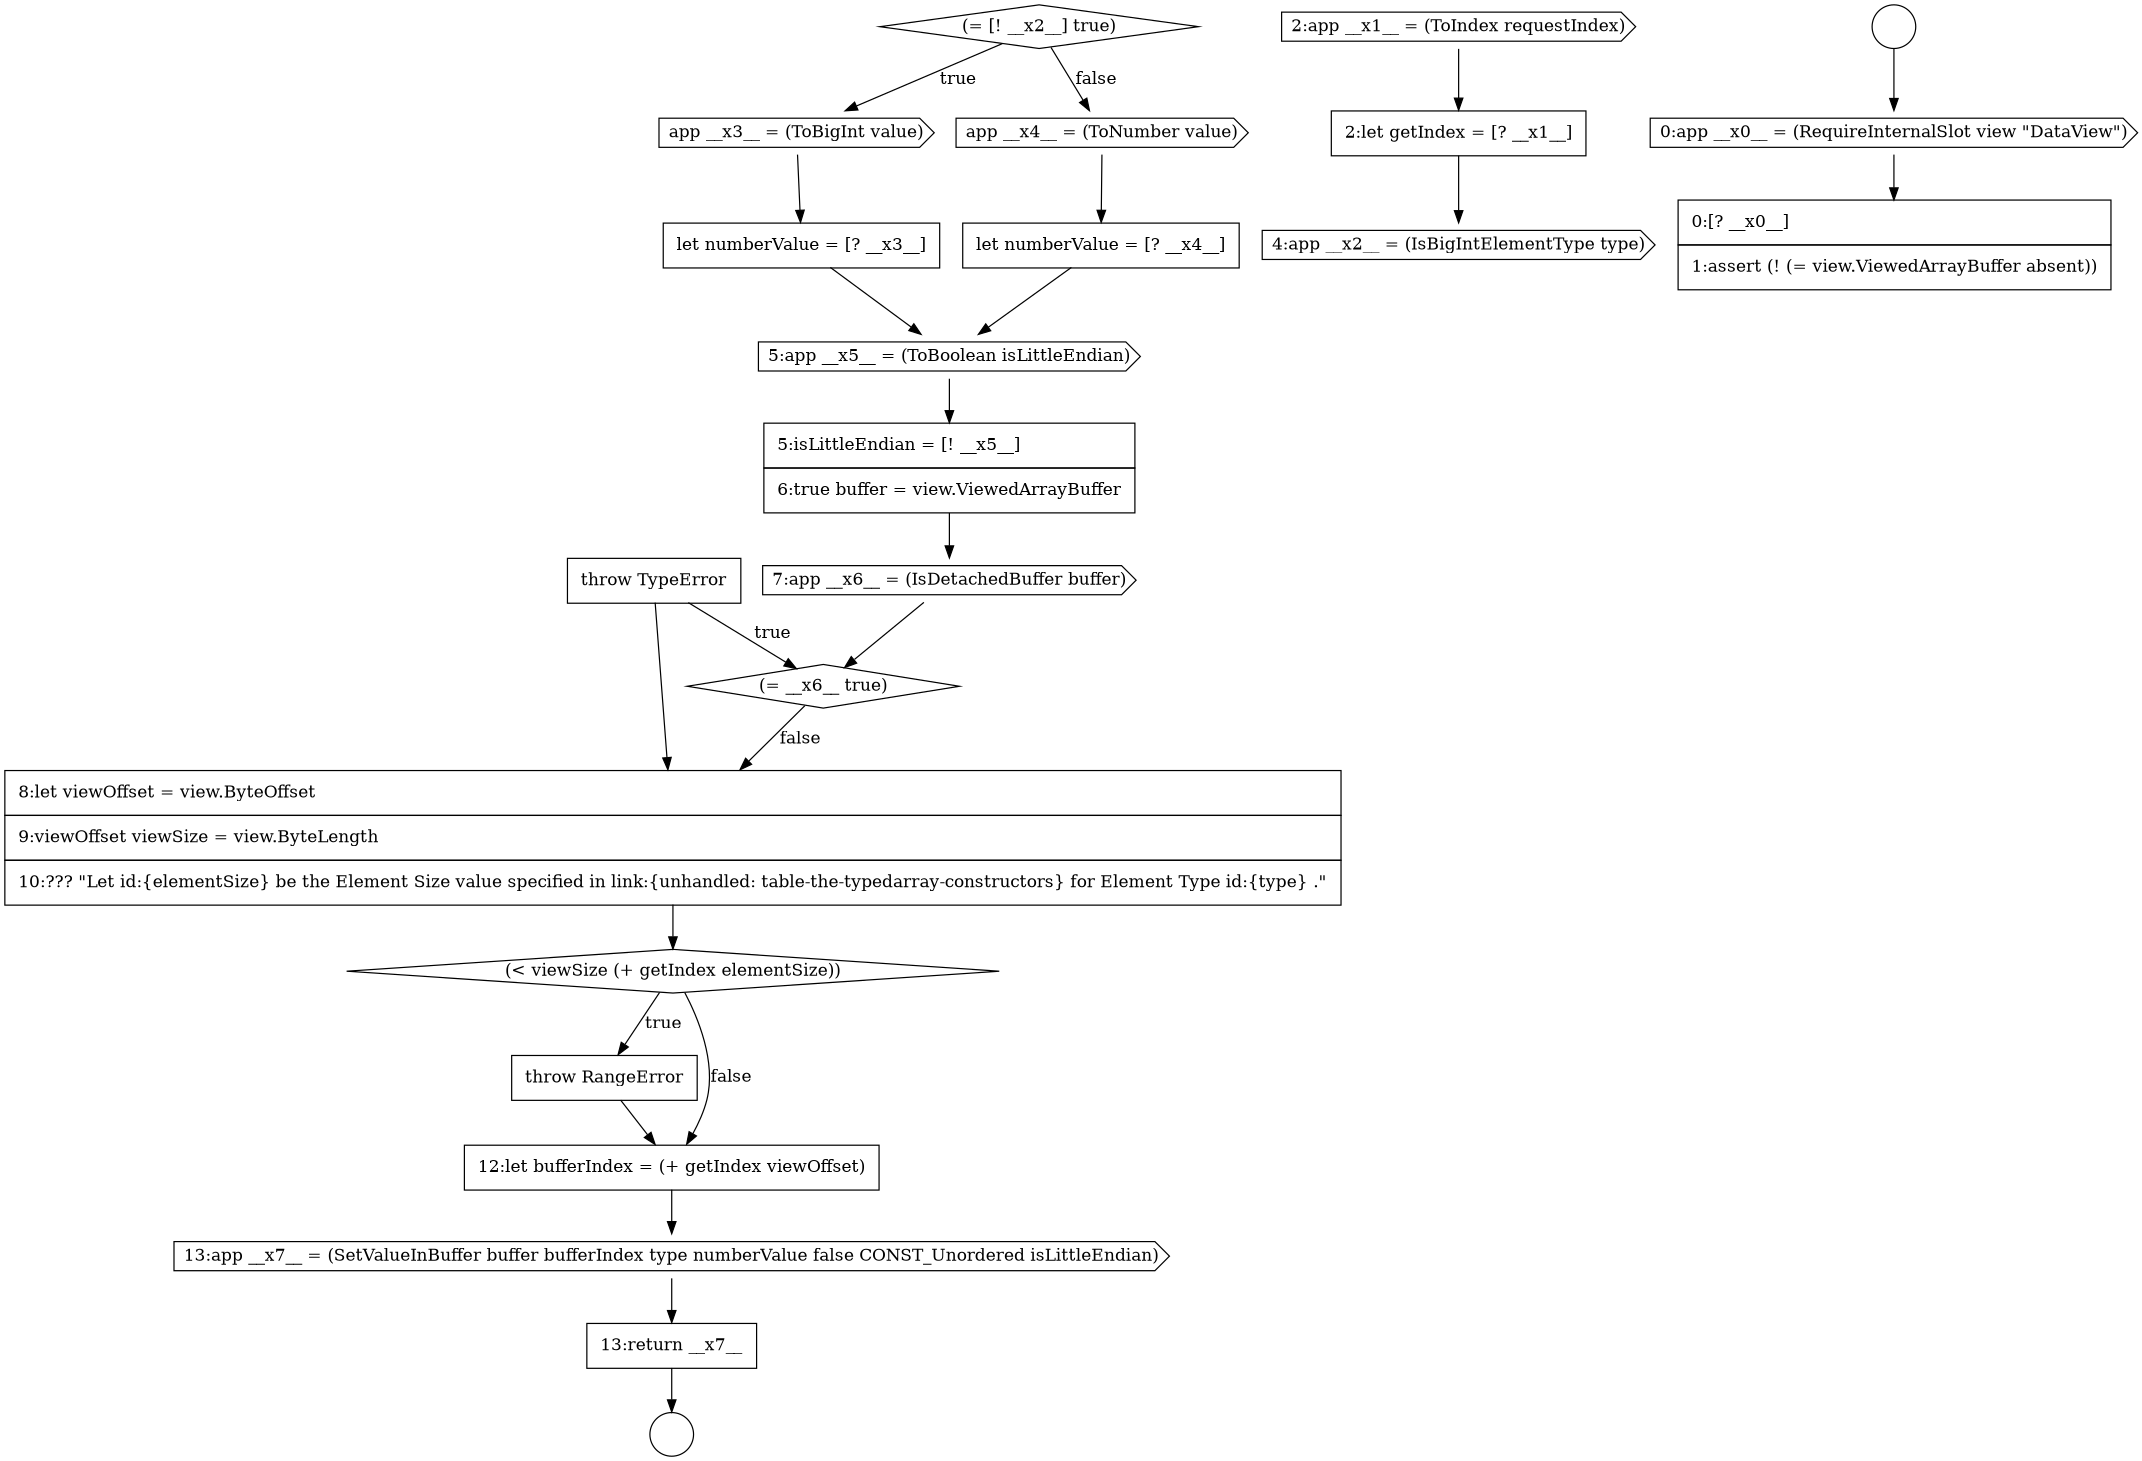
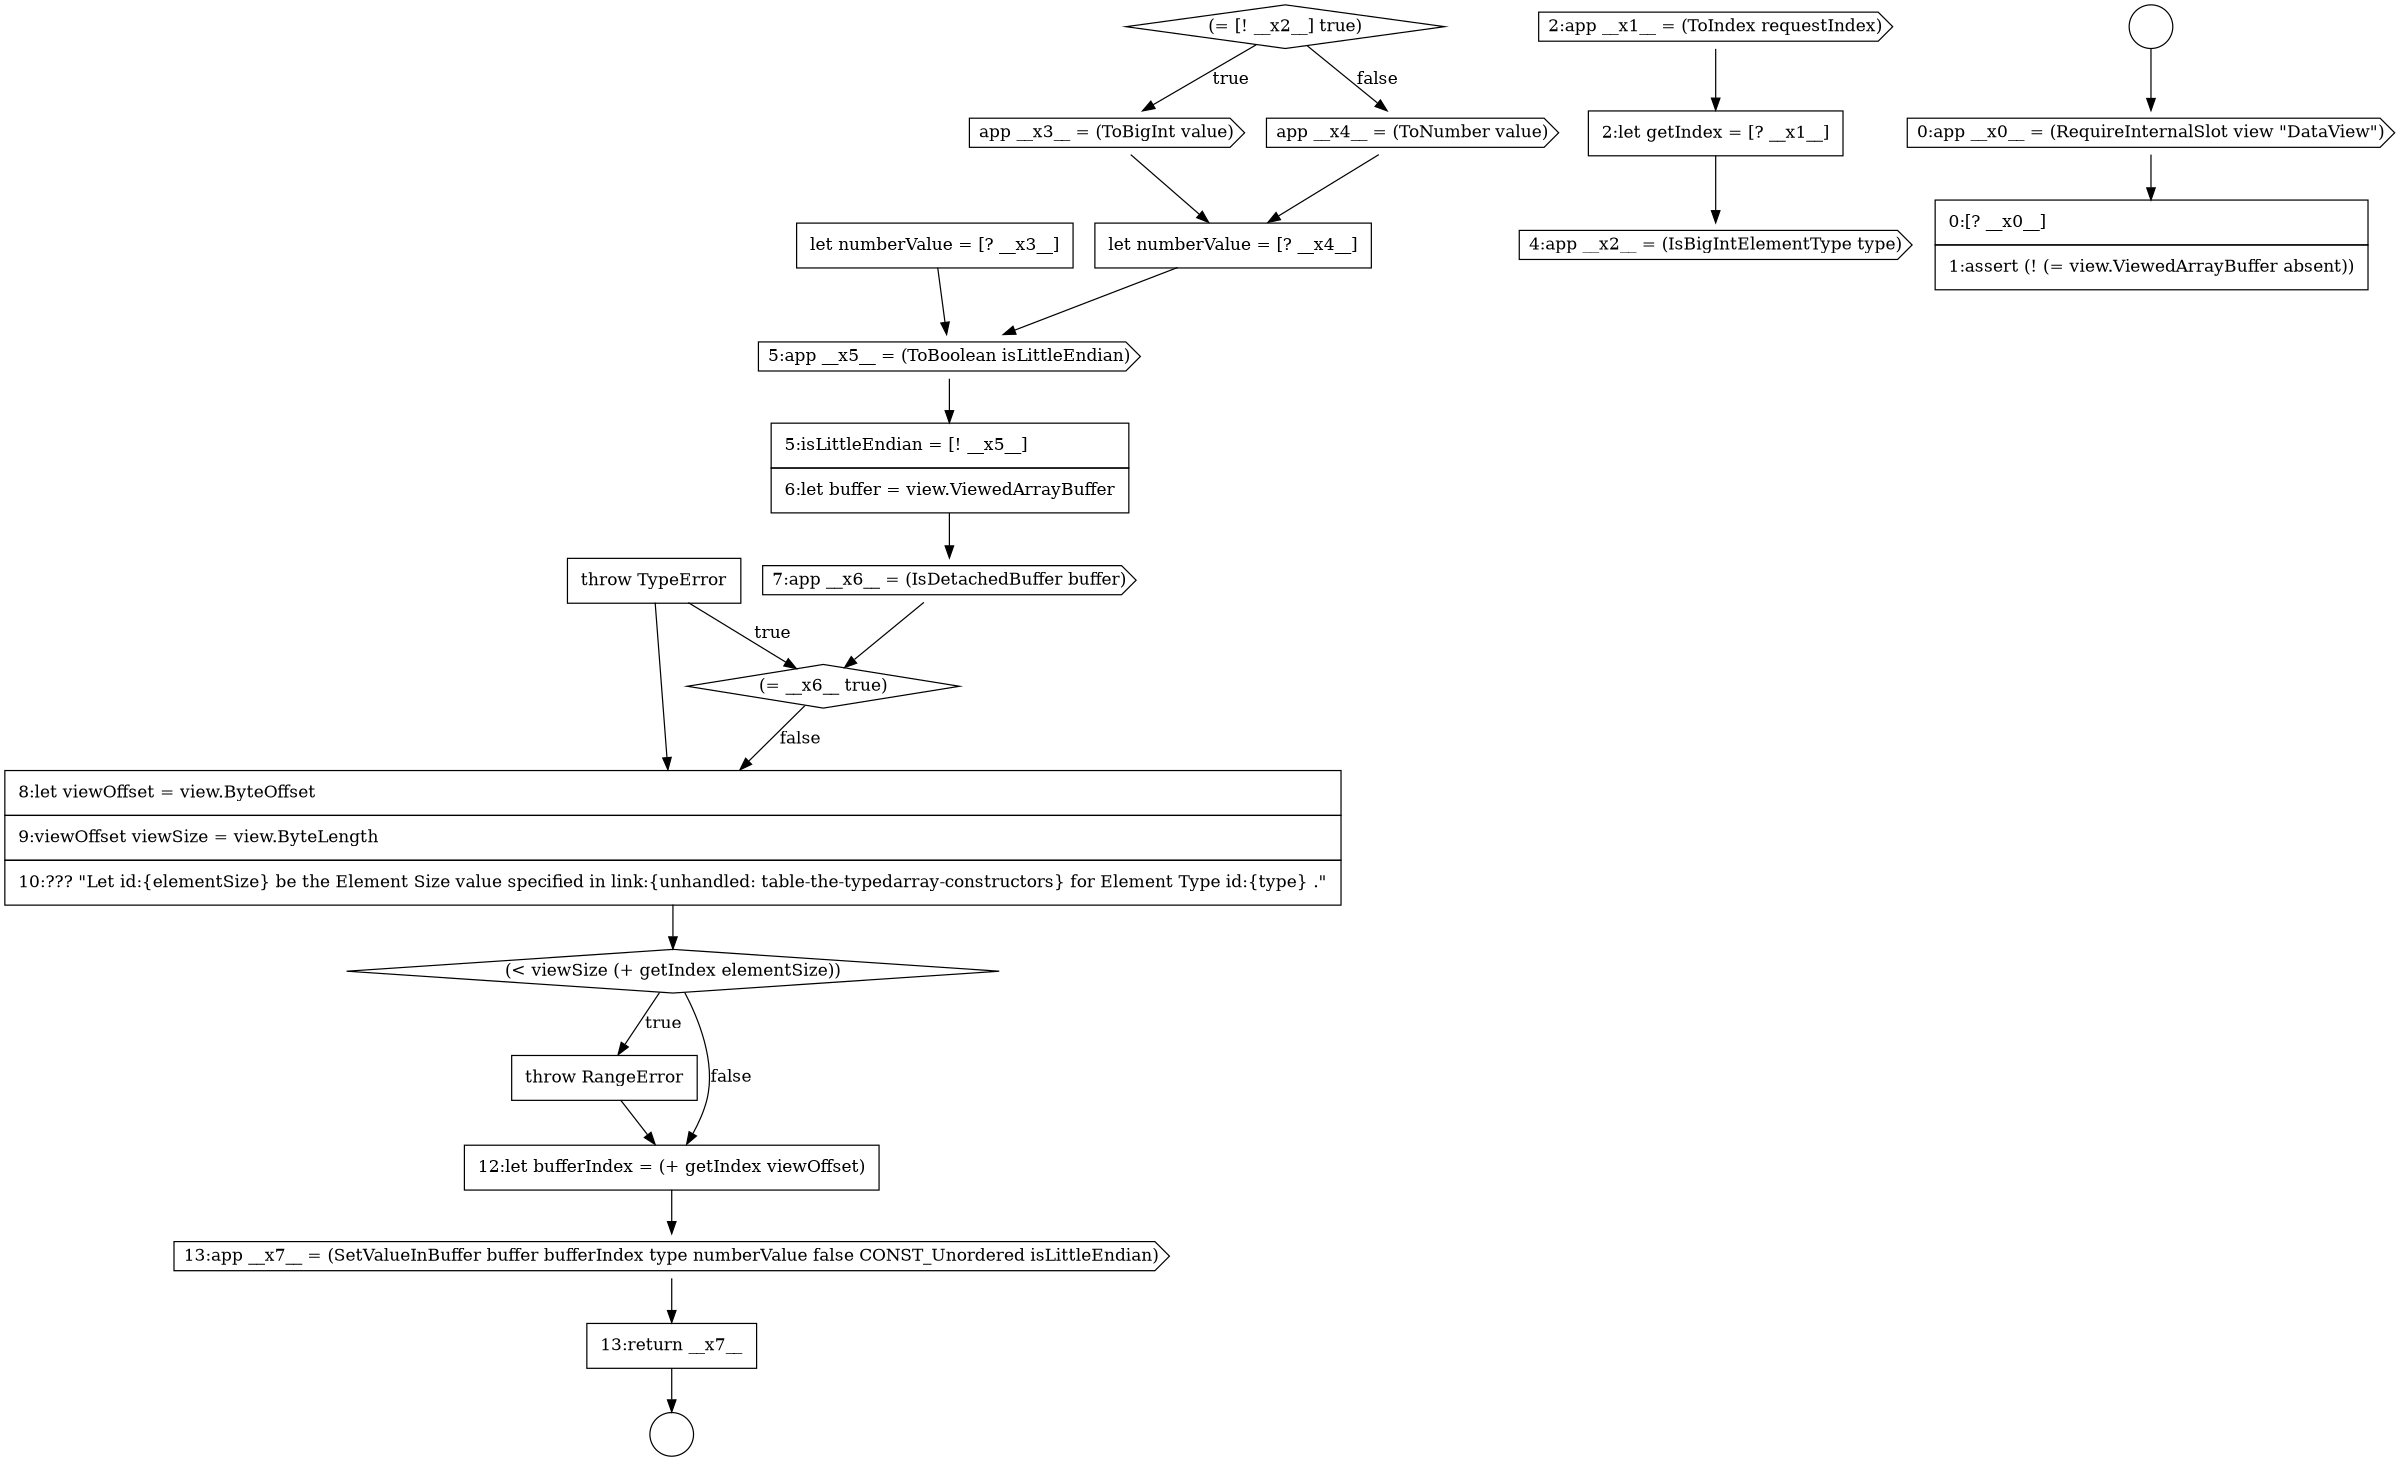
edge "app __x3__ = (ToBigInt value)" -> "let numberValue = [? __x3__]": now "app __x3__ = (ToBigInt value)" -> "let numberValue = [? __x4__]"
node "5:isLittleEndian = [! __x5__]": text "6:true buffer = view.ViewedArrayBuffer" -> "6:let buffer = view.ViewedArrayBuffer"
